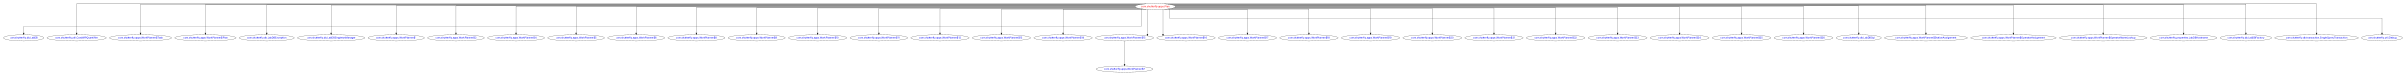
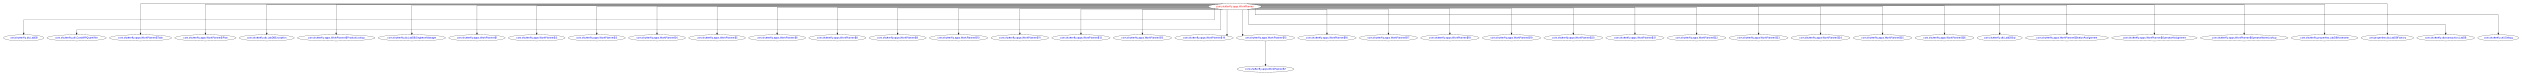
node "com.shutterfly.apps.Plan": label "com.shutterfly.apps.Plan" -> "com.shutterfly.apps.WorkPlanner"
node "com.shutterfly.apps.WorkPlanner$ProductLookup": added
node "com.shutterfly.apps.WorkPlanner$3": added
node "com.shutterfly.db.LabDBFactory": label "com.shutterfly.db.LabDBFactory" -> "com.properties.db.LabDBFactory"
node "com.shutterfly.db.transaction.SingleQueryTransaction": label "com.shutterfly.db.transaction.SingleQueryTransaction" -> "com.shutterfly.db.transaction.LabDB"
